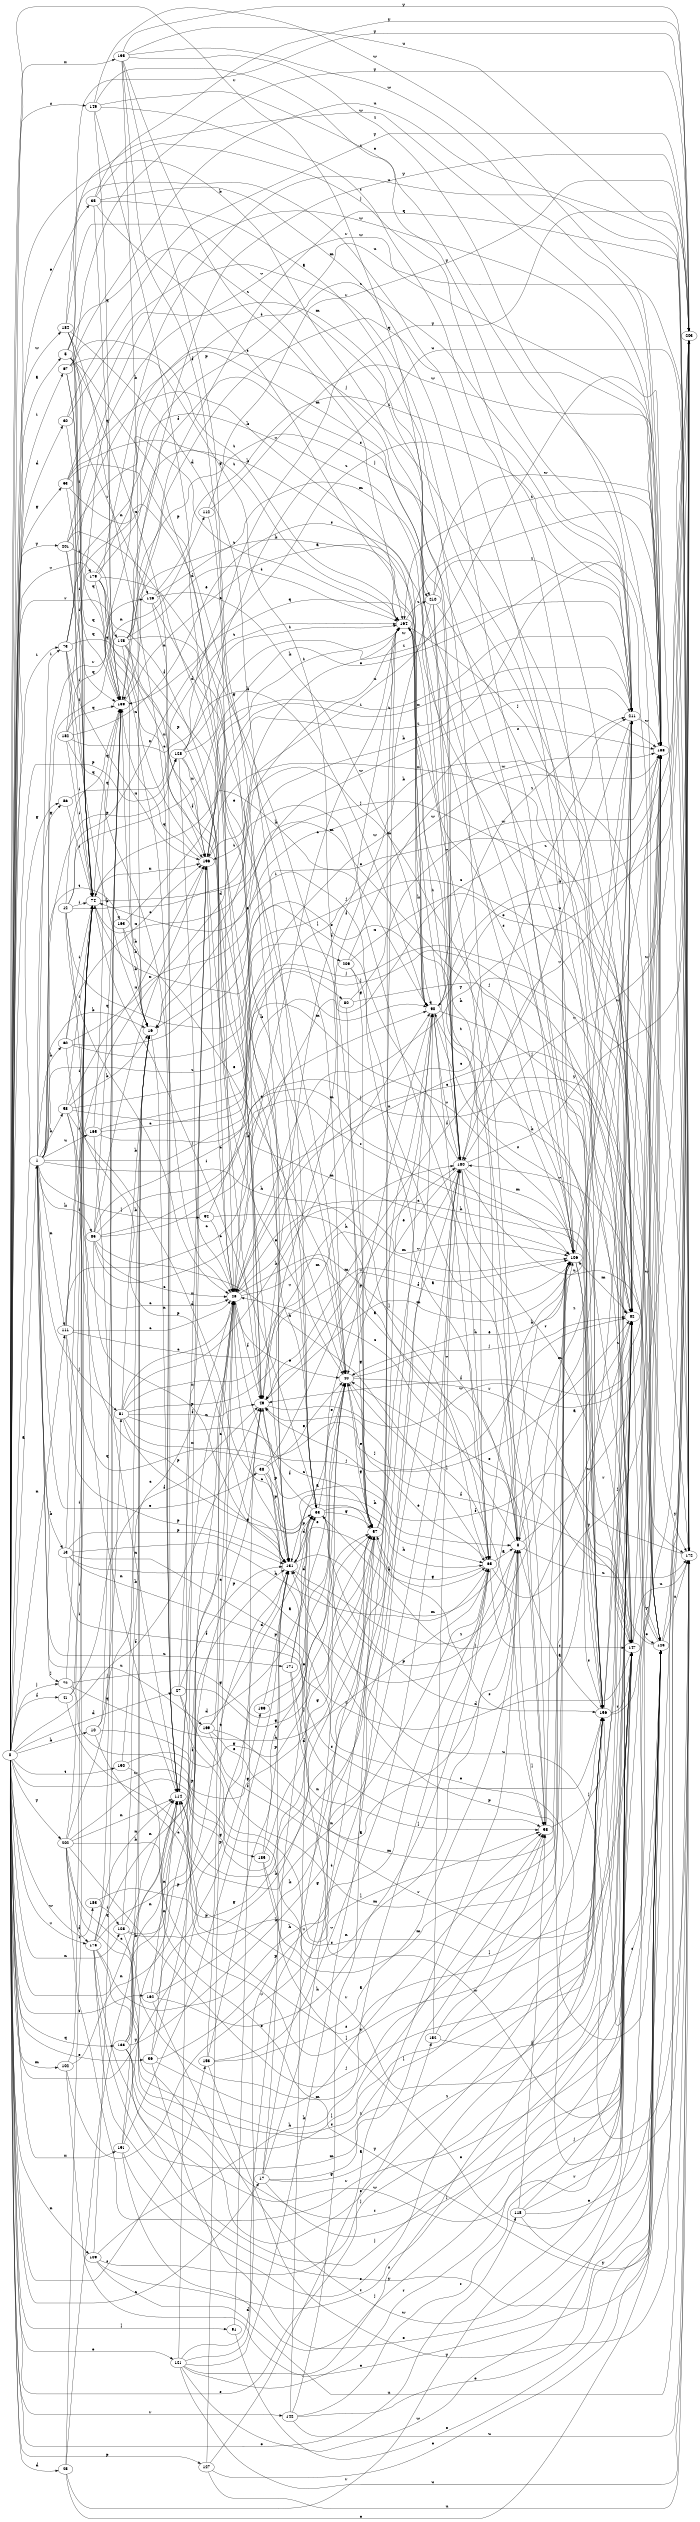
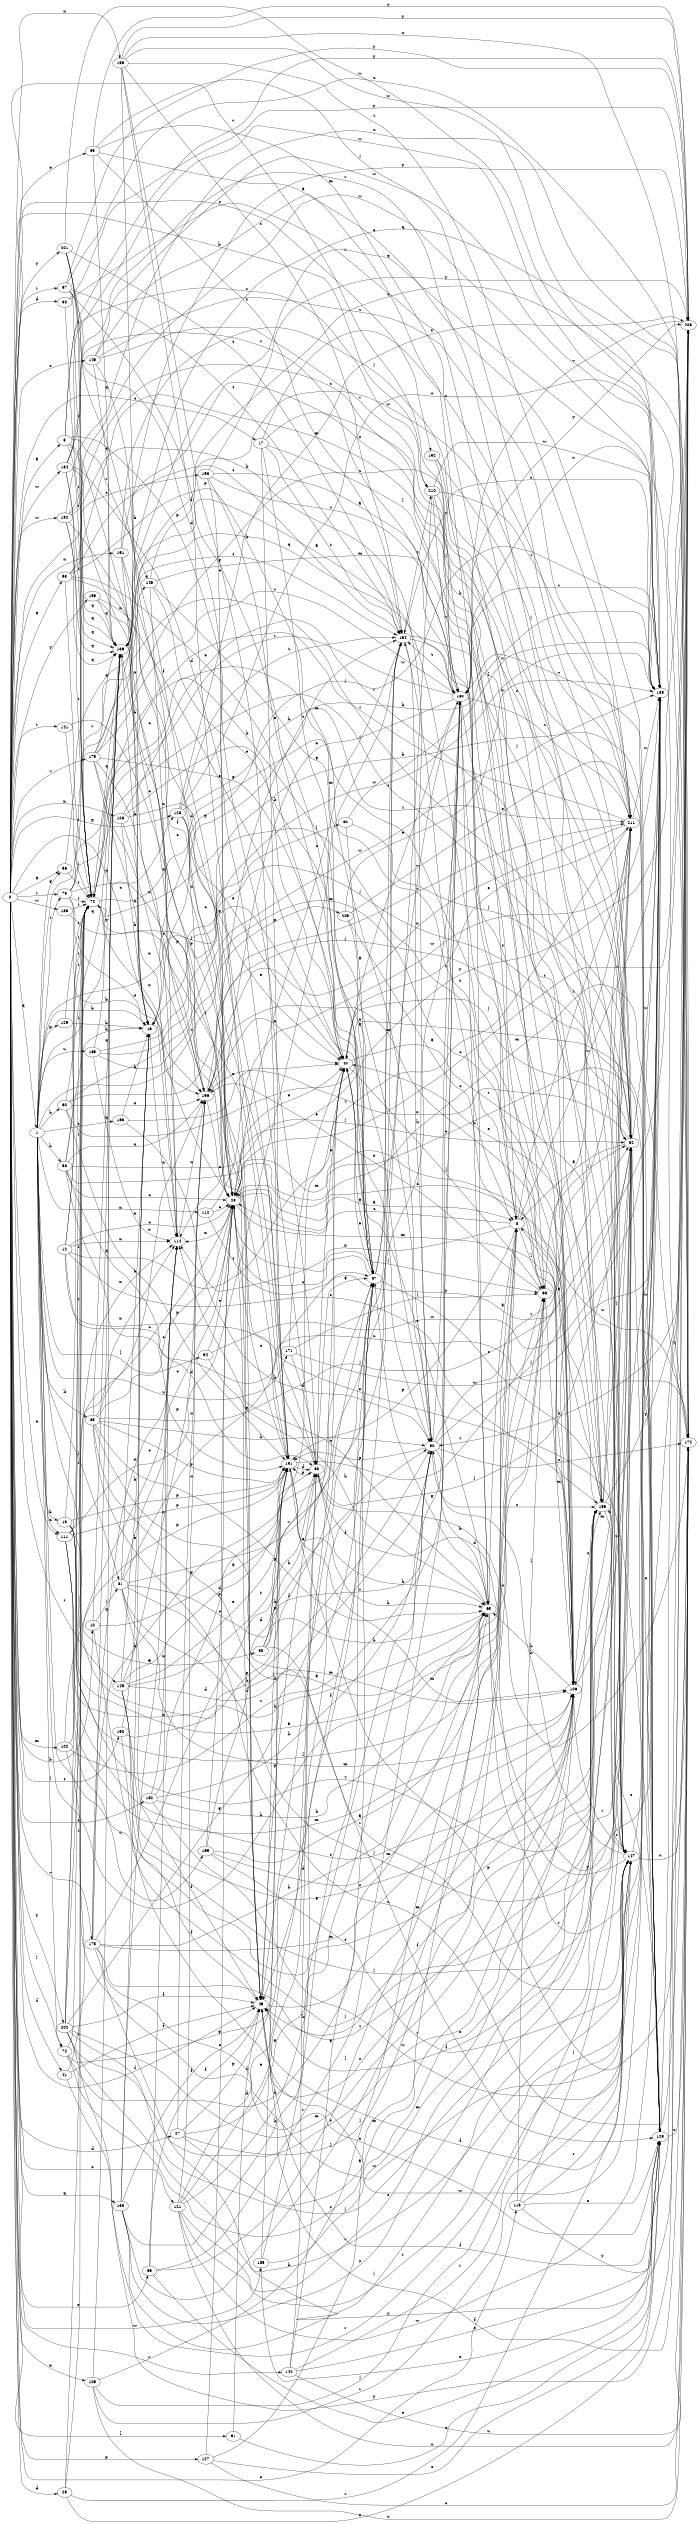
edge "146" -> "211": label "z" -> "w"
edge "199" -> "139": added, label "q"
edge "0" -> "182": added, label "w"
edge "5" -> "147": now "184" -> "147"
node "141": added
node "129": added
edge "202" -> "175": now "202" -> "49"
edge "183" -> "108": now "183" -> "74"
